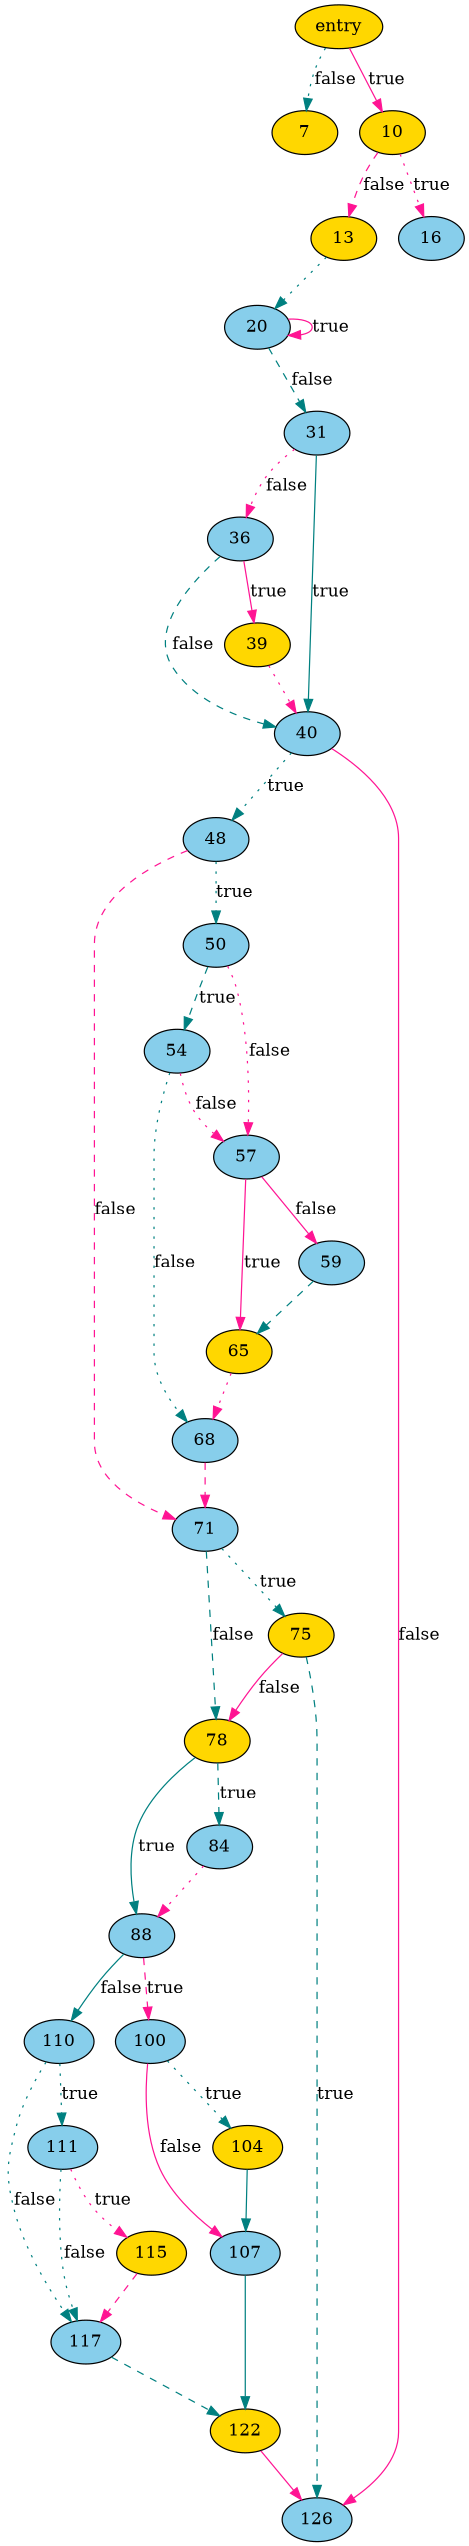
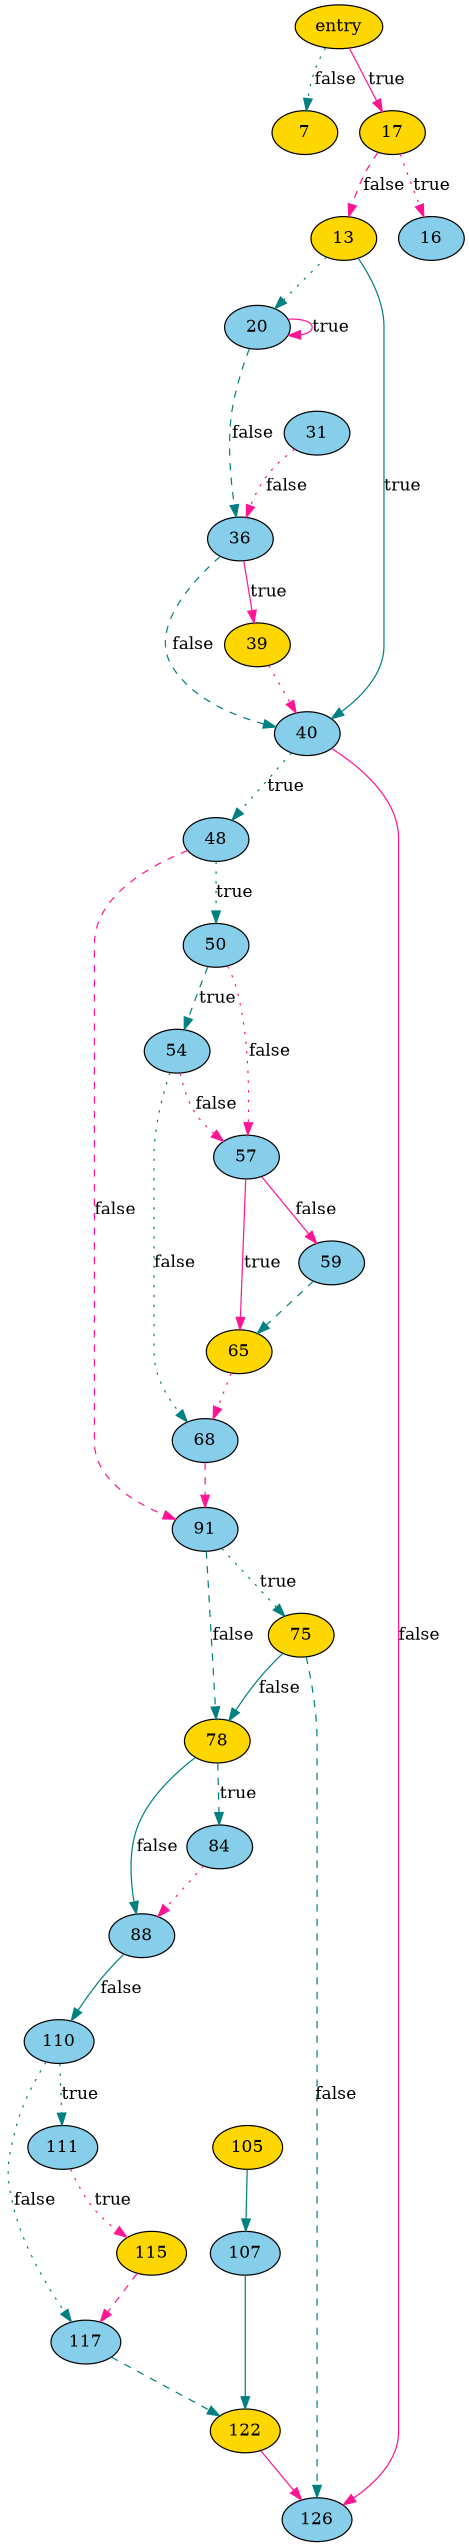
node "10": label "10" -> "17"
edge "20" -> "31": now "20" -> "36"
edge "31" -> "40": now "13" -> "40"
node "71": label "71" -> "91"
edge "75" -> "78": color deeppink -> teal
edge "78" -> "88": label "true" -> "false"
node "100": removed
edge "75" -> "126": label "true" -> "false"
node "104": label "104" -> "105"
edge "111" -> "117": removed, label "false"
